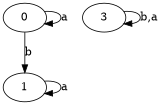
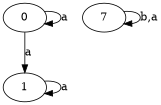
node "3": label "3" -> "7"
edge "0" -> "1": label "b" -> "a"
